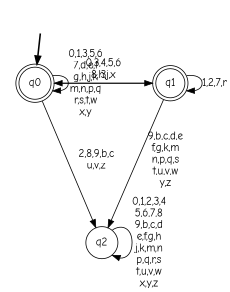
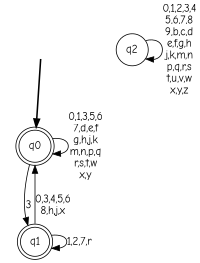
edge "q1" -> "q2": removed, label "9,b,c,d,e f,g,k,m n,p,q,s t,u,v,w y,z"
edge "q0" -> "q2": removed, label "2,8,9,b,c u,v,z"
